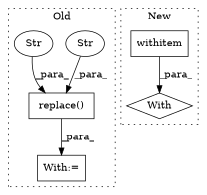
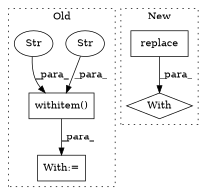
node "withitem": label "withitem" -> "replace"
node "replace()": label "replace()" -> "withitem()"
